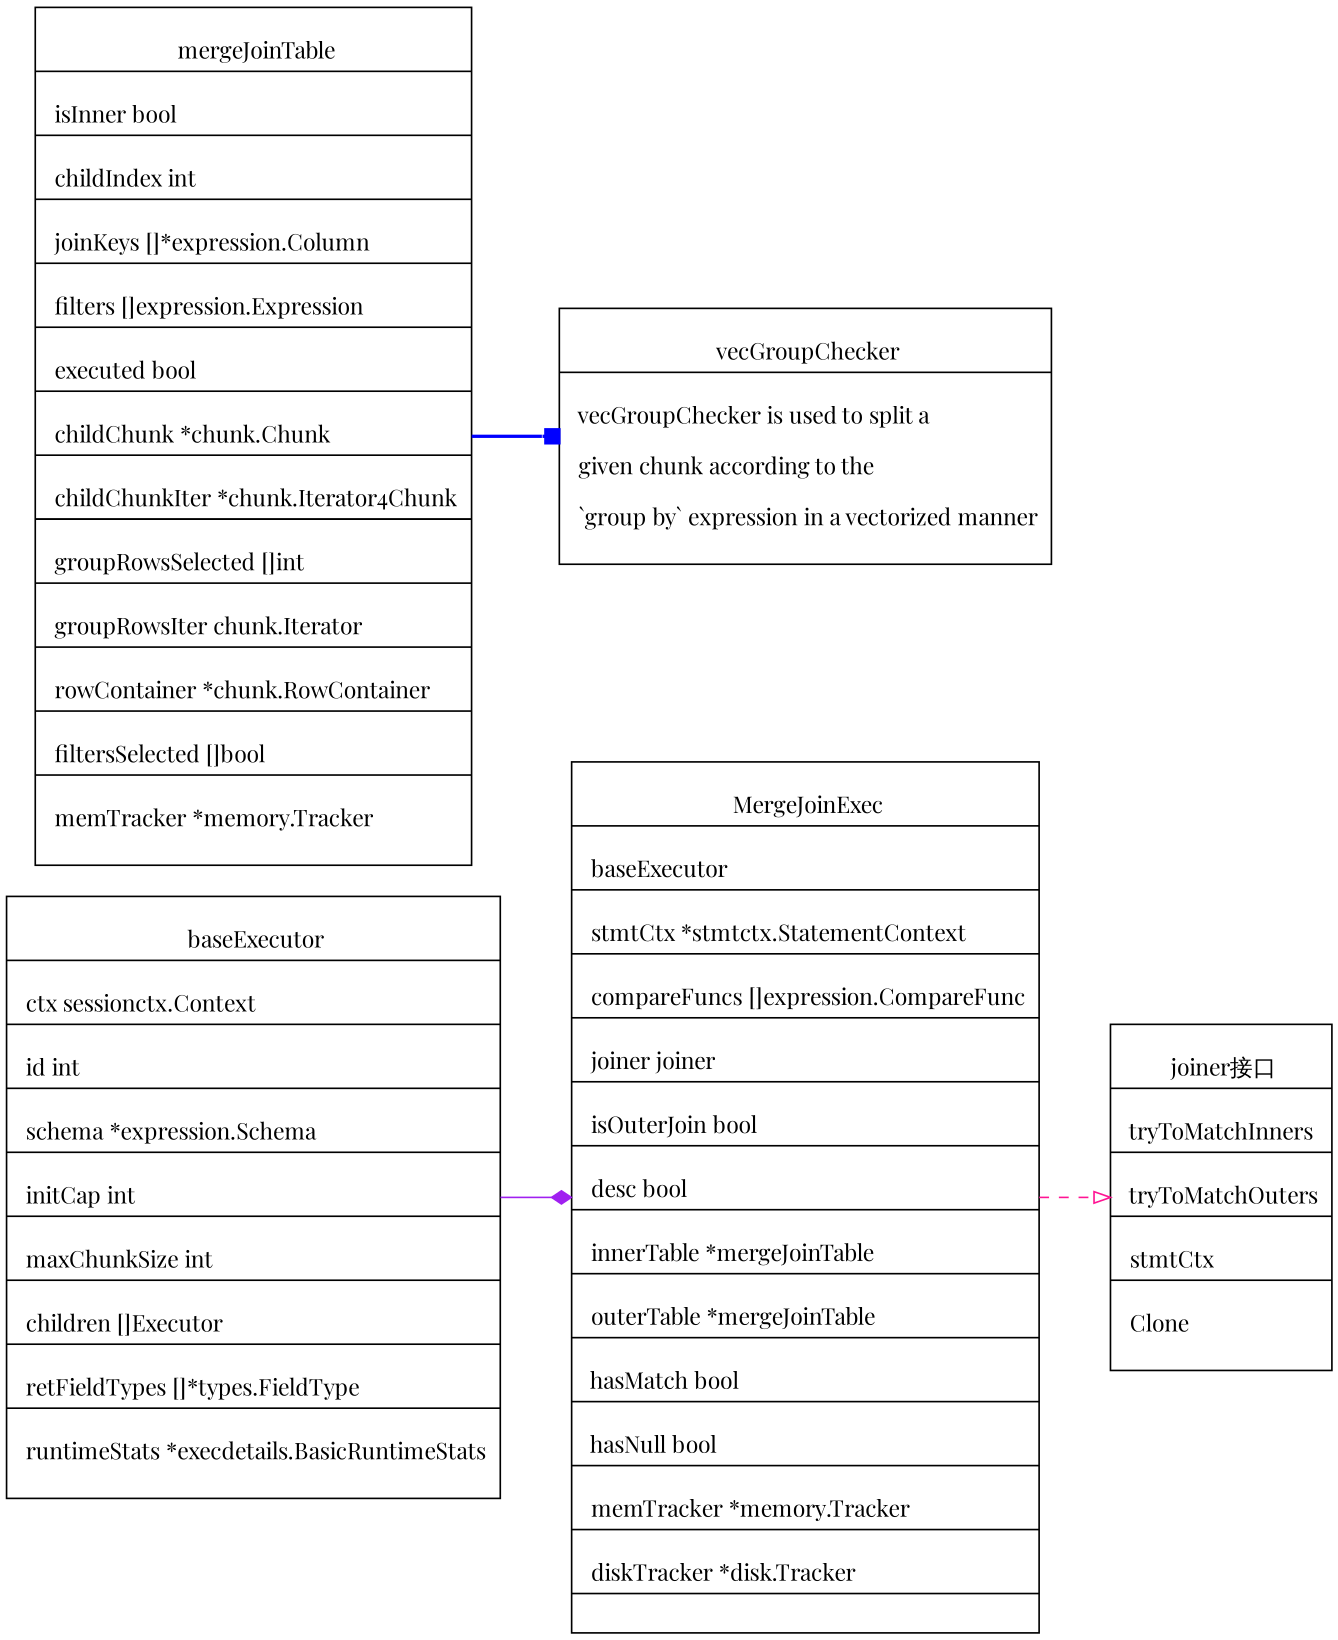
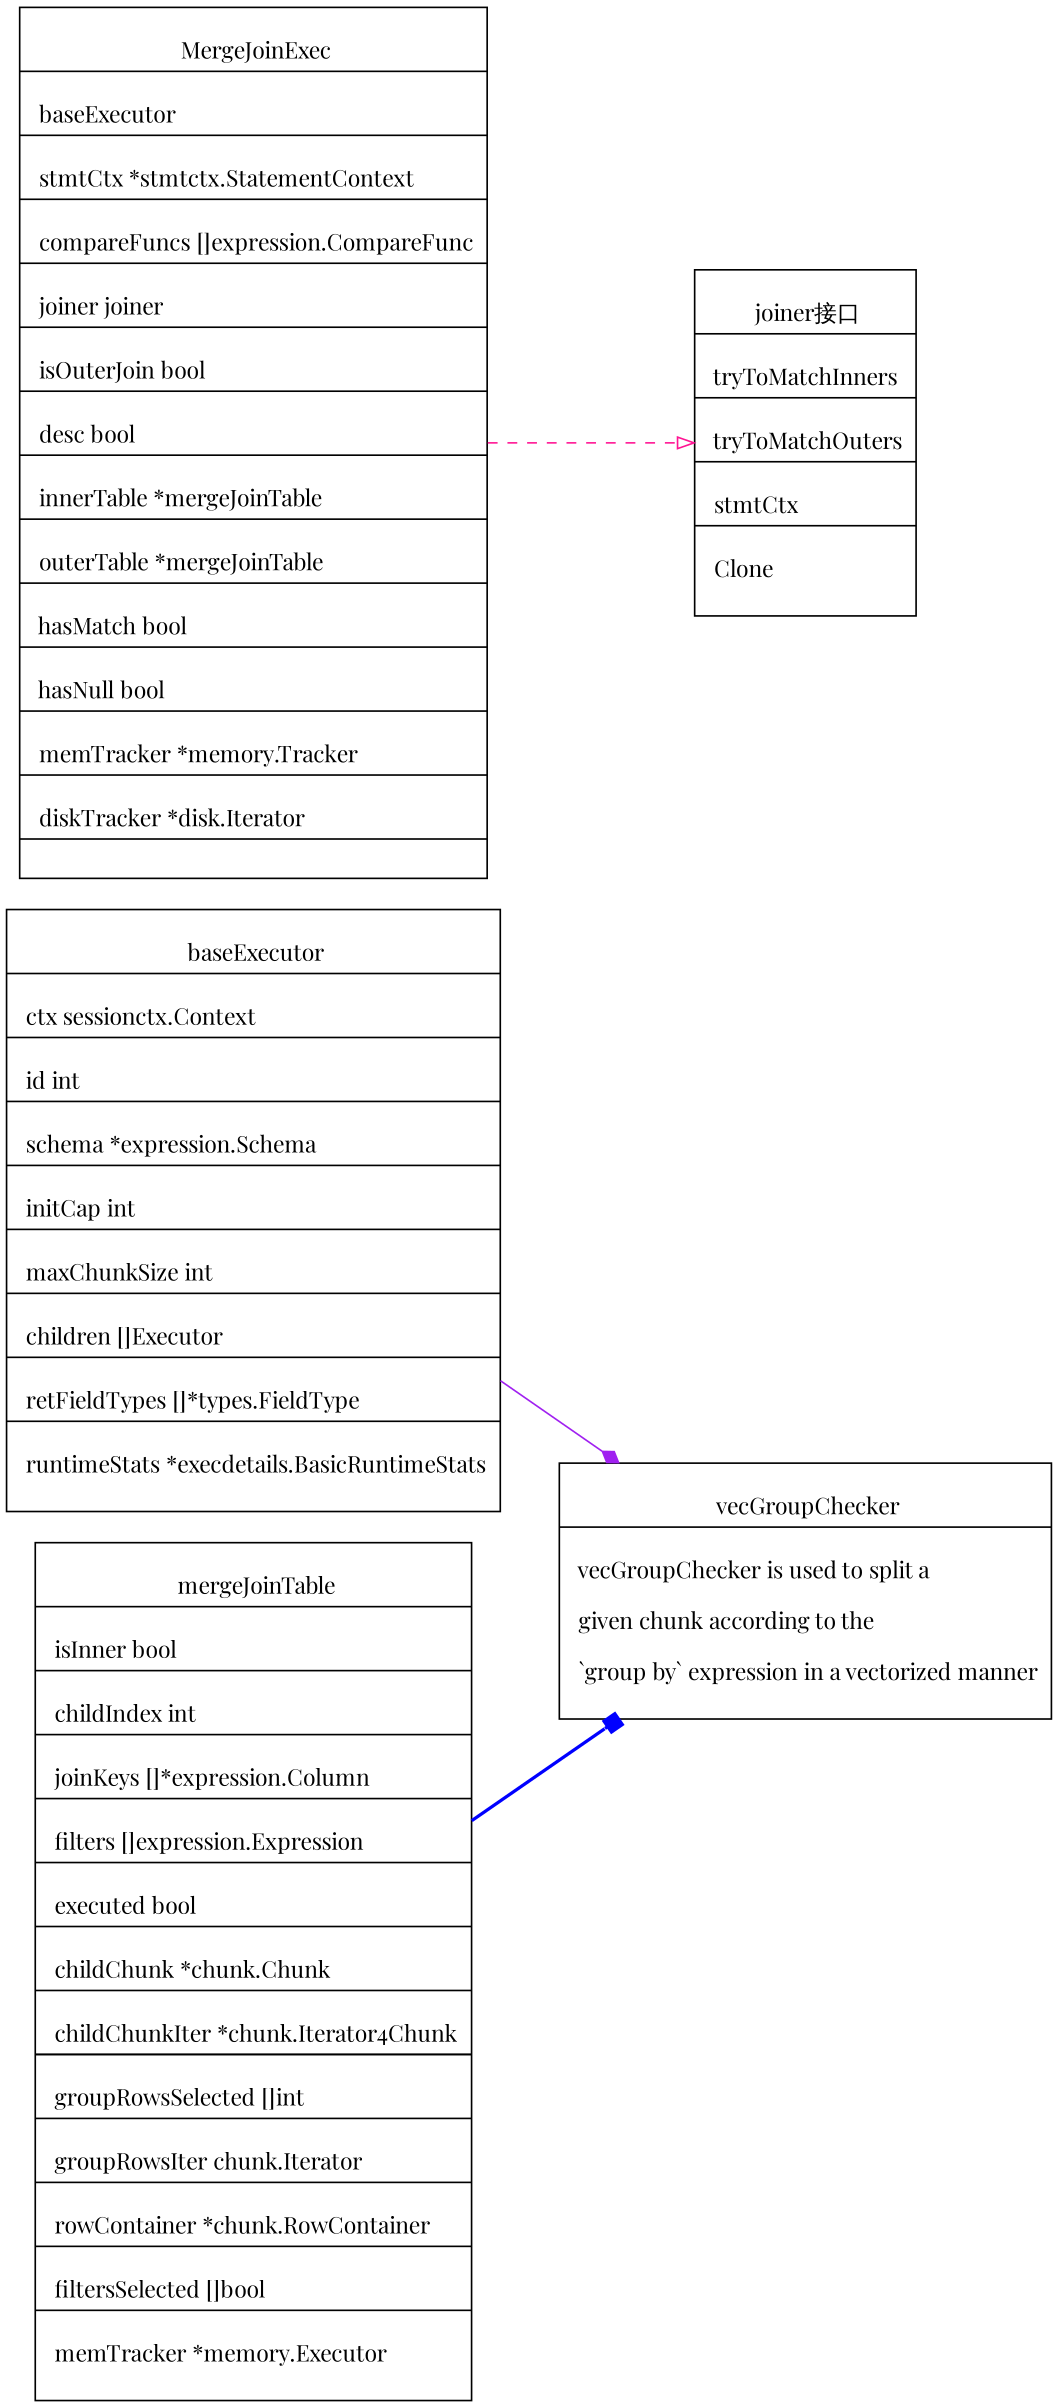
node "mergeJoinTable": text "memTracker *memory.Tracker" -> "memTracker *memory.Executor"
edge "baseExecutor" -> "MergeJoinExec": now "baseExecutor" -> "vecGroupChecker"
node "MergeJoinExec": text "diskTracker *disk.Tracker" -> "diskTracker *disk.Iterator"
